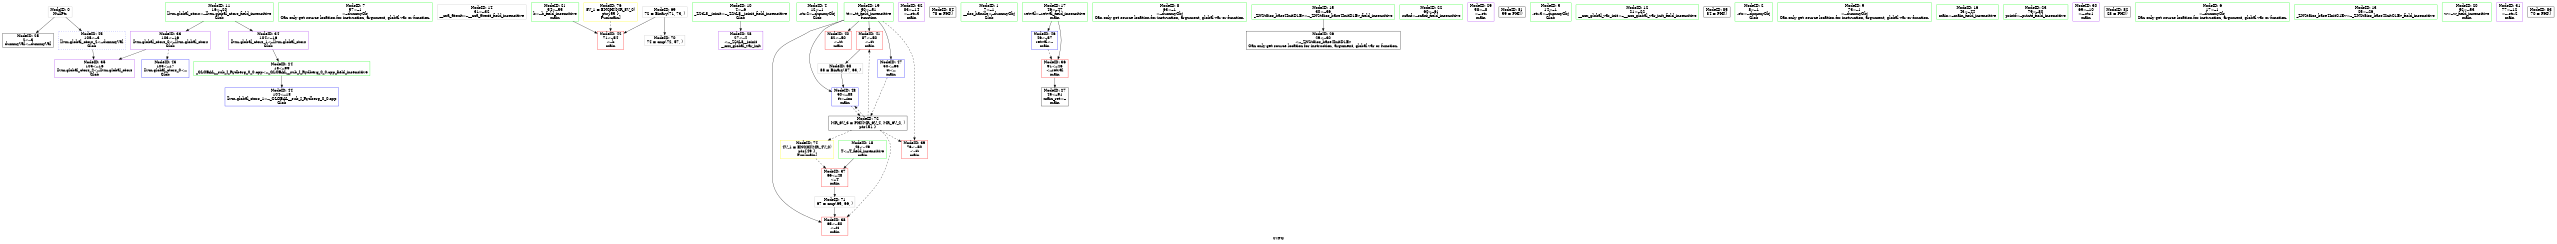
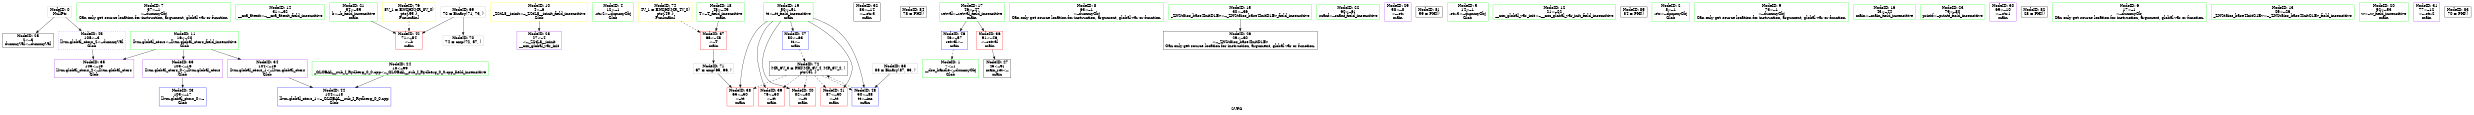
node "NodeID: 14": color grey -> green
node "NodeID: 10": color green -> yellow
node "NodeID: 32": color purple -> black
node "NodeID: 19": text "function" -> "main"
edge "NodeID: 33" -> "NodeID: 43": style dashed -> solid
edge "NodeID: 46" -> "NodeID: 36": now "NodeID: 46" -> "NodeID: 1"
edge "NodeID: 33" -> "NodeID: 35": now "NodeID: 11" -> "NodeID: 35"
edge "NodeID: 34" -> "NodeID: 24": now "NodeID: 34" -> "NodeID: 44"
edge "NodeID: 41" -> "NodeID: 68": removed
edge "NodeID: 19" -> "NodeID: 39": style dashed -> solid
edge "NodeID: 72" -> "NodeID: 74": now "NodeID: 72" -> "NodeID: 40"
